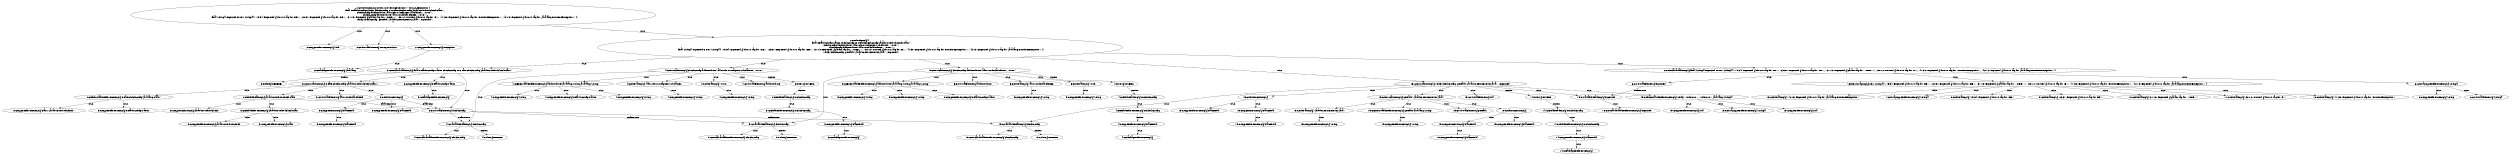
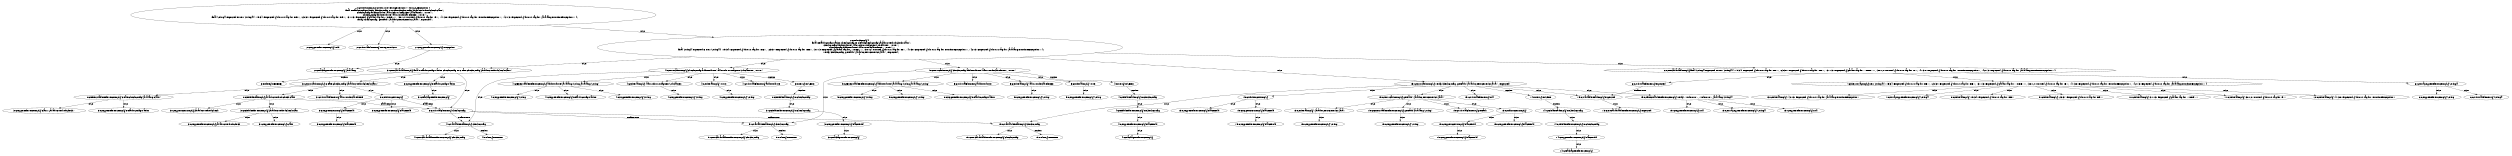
edge "4:CtFieldReferenceImpl@mCheckConfig" -> "4:CtTypeReferenceImpl@PlaceHold": label "Action" -> "AST"
